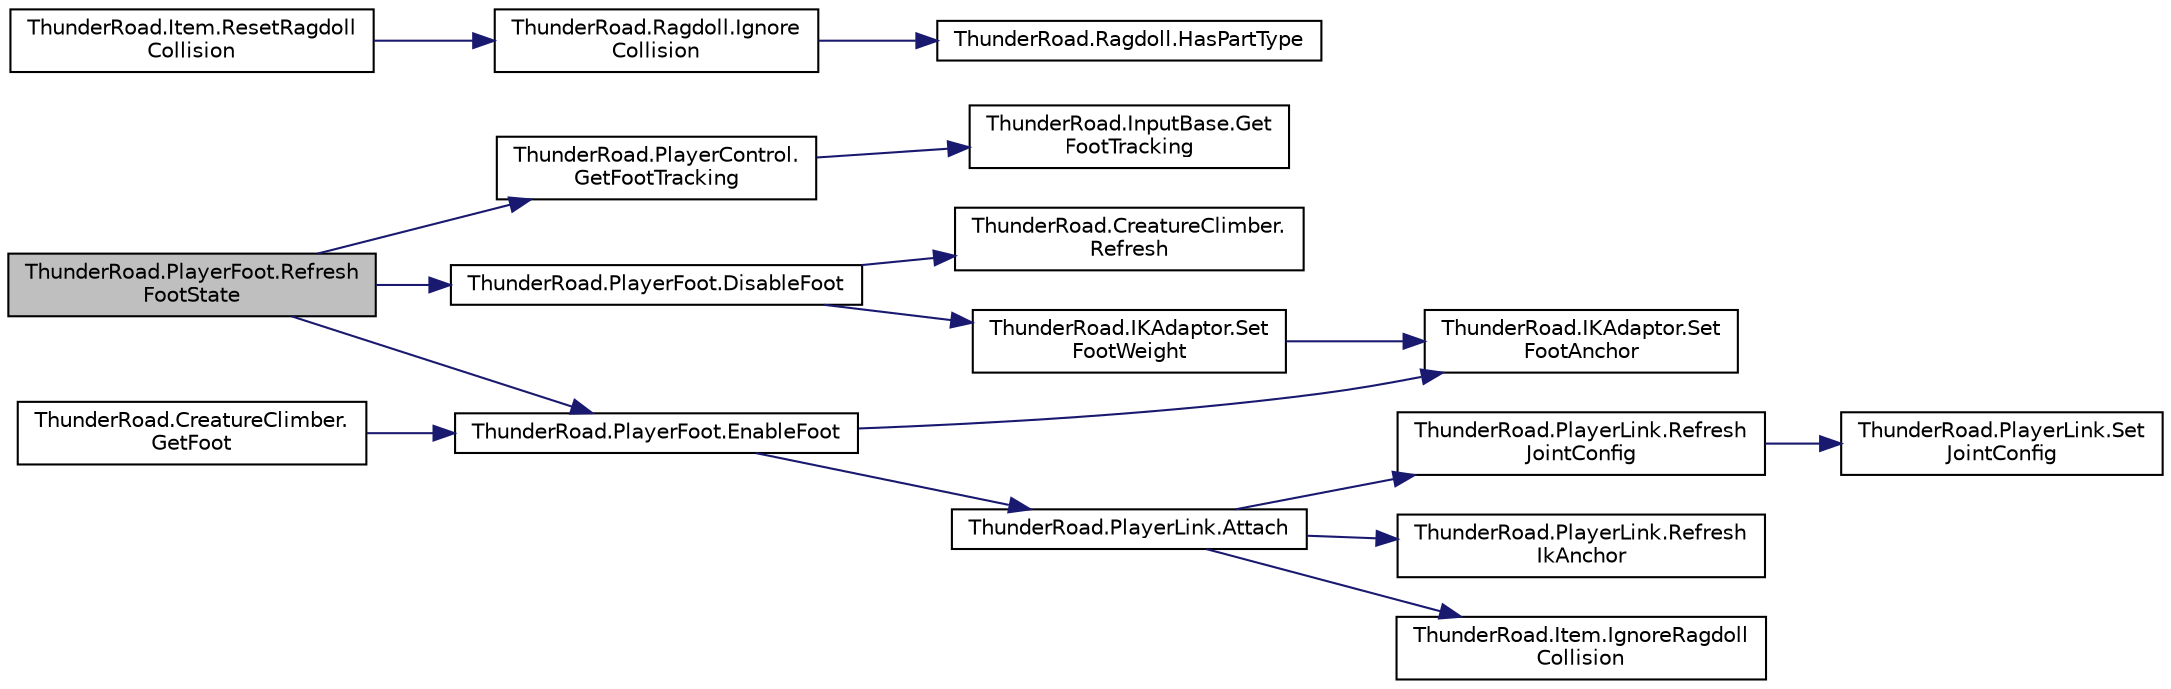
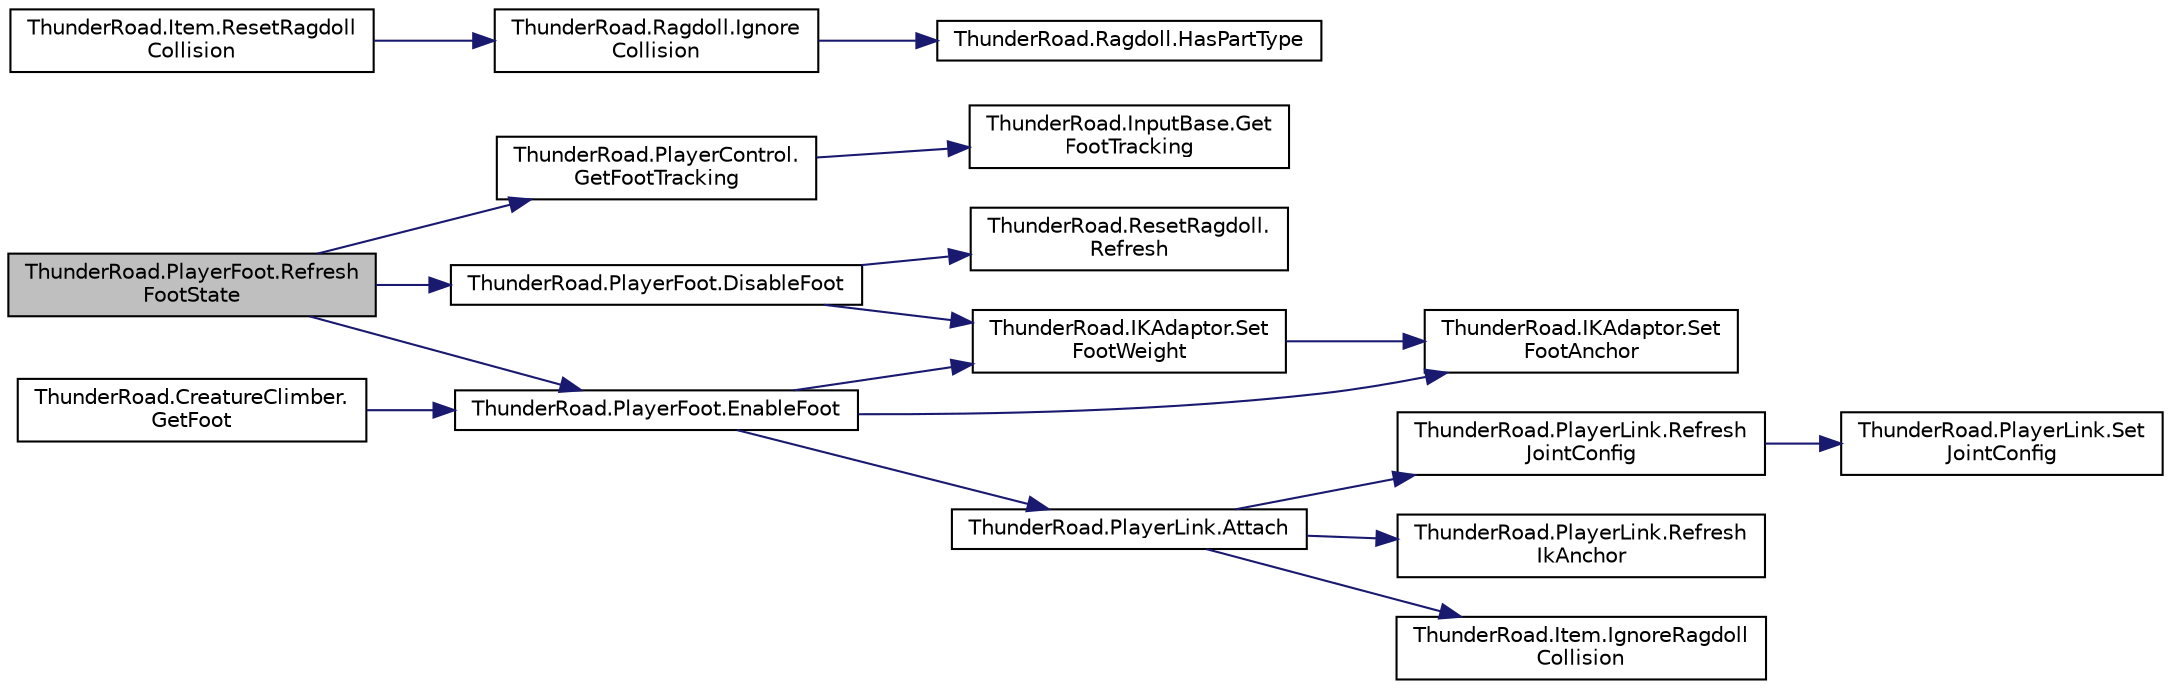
node "ThunderRoad.CreatureClimber. Refresh": label "ThunderRoad.CreatureClimber. Refresh" -> "ThunderRoad.ResetRagdoll. Refresh"
edge "ThunderRoad.PlayerFoot.EnableFoot" -> "ThunderRoad.IKAdaptor.Set FootWeight": added
